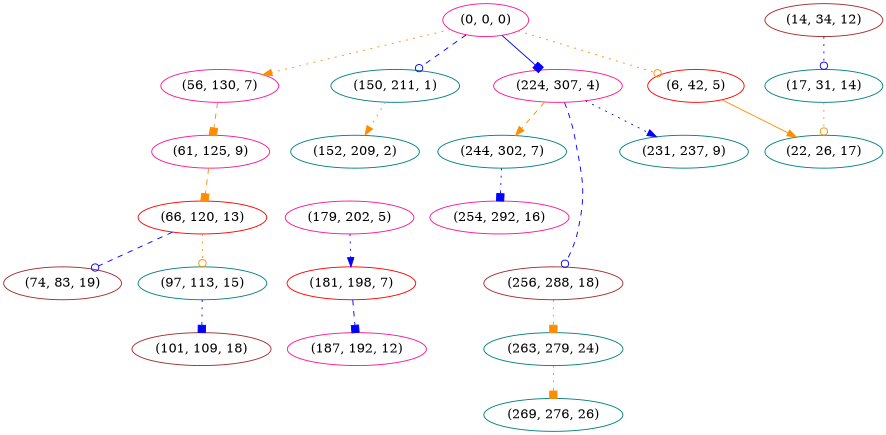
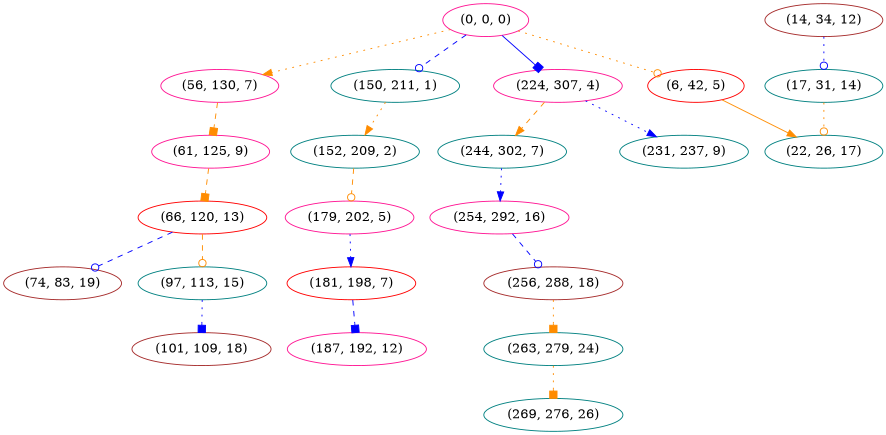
edge "(244, 302, 7)" -> "(254, 292, 16)": arrowhead box -> normal
edge "(152, 209, 2)" -> "(179, 202, 5)": added
edge "(224, 307, 4)" -> "(256, 288, 18)": now "(254, 292, 16)" -> "(256, 288, 18)"
edge "(66, 120, 13)" -> "(97, 113, 15)": style dotted -> dashed
